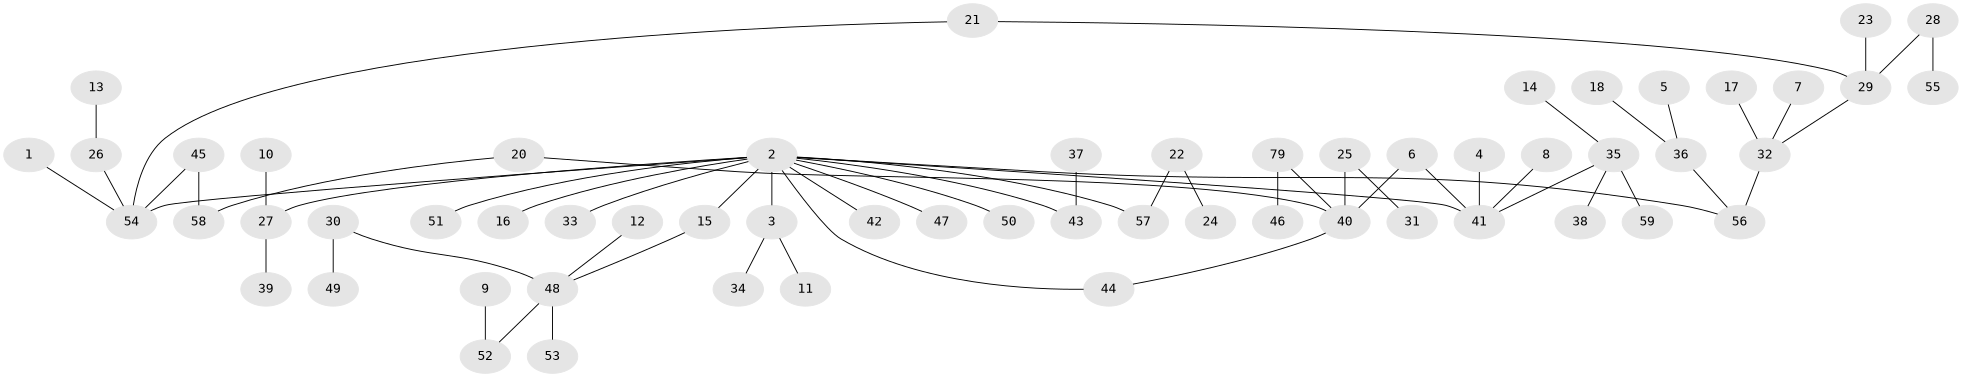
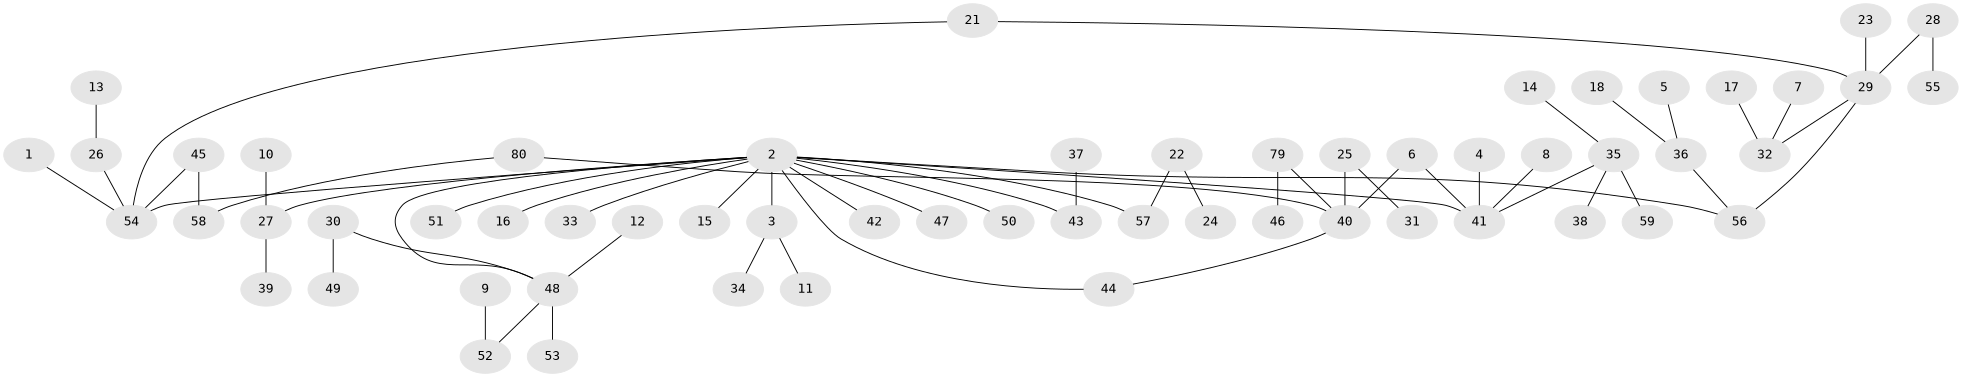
node "20": label "20" -> "80"
edge "32" -- "56": now "29" -- "56"
edge "15" -- "48": now "2" -- "48"
